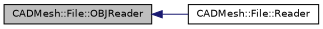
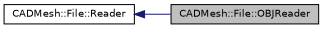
edge "CADMesh::File::Reader" -> "CADMesh::File::OBJReader": reversed
